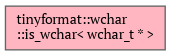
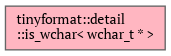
node "tinyformat::wchar ::is_wchar< wchar_t * >": label "tinyformat::wchar ::is_wchar< wchar_t * >" -> "tinyformat::detail ::is_wchar< wchar_t * >"
